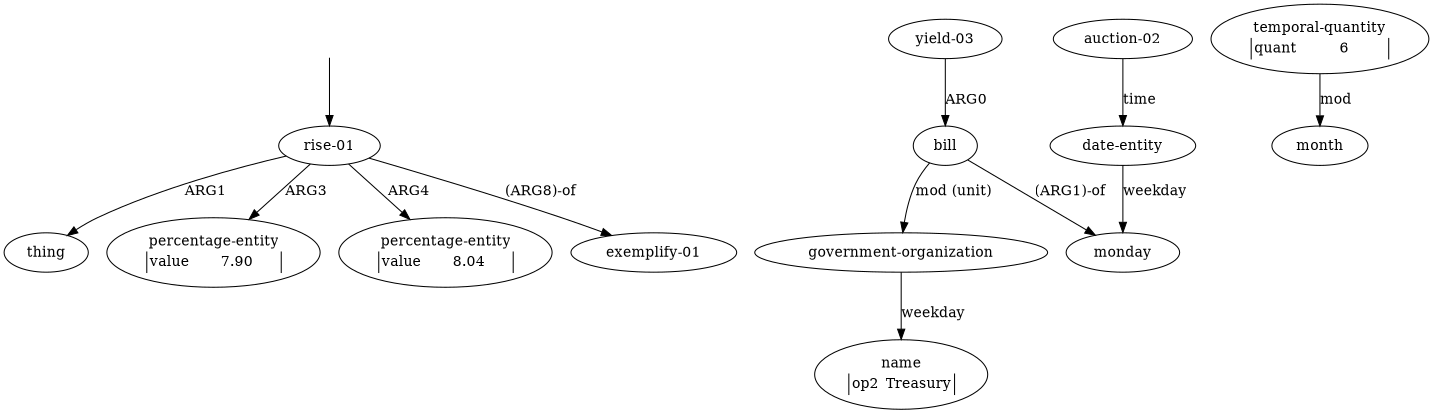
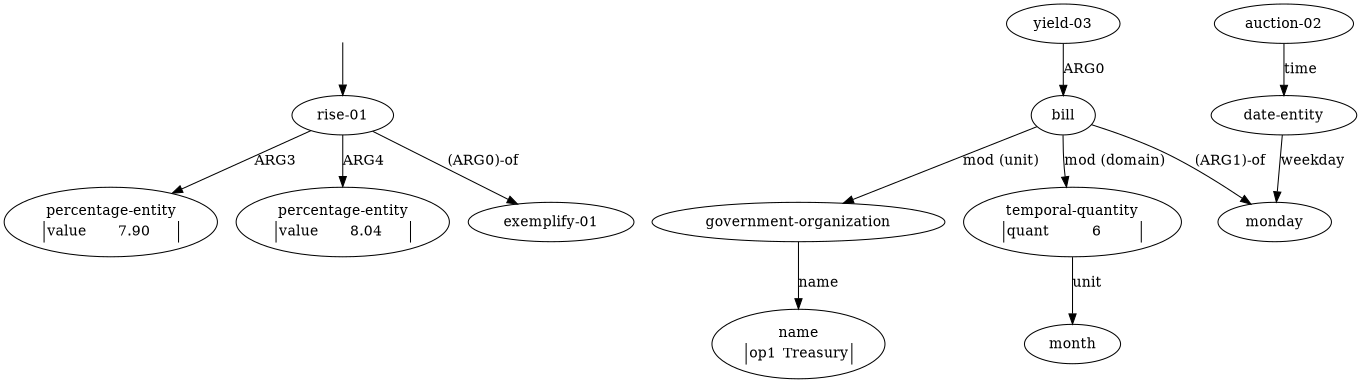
edge "temporal-quantity" -> "month": label "mod" -> "unit"
edge "bill" -> "temporal-quantity": added, label "mod (domain)"
edge "rise-01" -> "exemplify-01": label "(ARG8)-of" -> "(ARG0)-of"
node "thing": removed
edge "government-organization" -> "name": label "weekday" -> "name"
node "name": text "op2" -> "op1"
